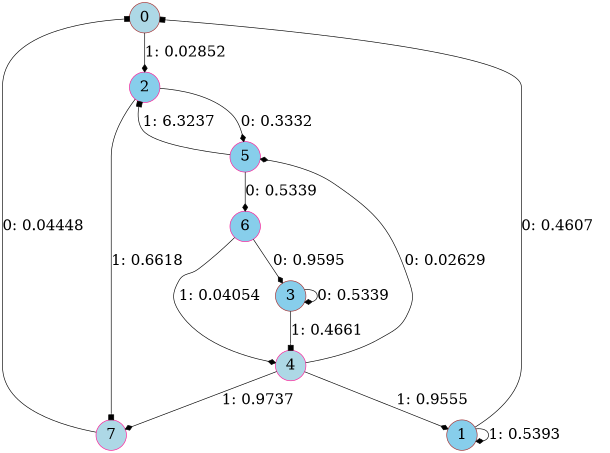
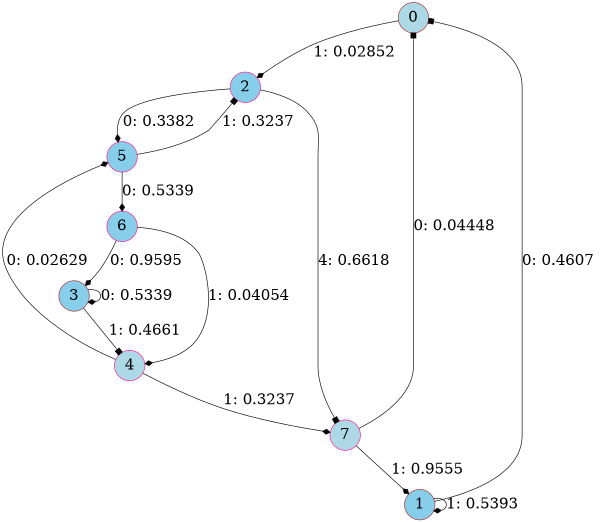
edge "5" -> "2": label "1: 6.3237   " -> "1: 0.3237   "
edge "2" -> "5": label "0: 0.3332   " -> "0: 0.3382   "
edge "2" -> "7": label "1: 0.6618   " -> "4: 0.6618   "
edge "4" -> "1": now "7" -> "1"
edge "4" -> "7": label "1: 0.9737   " -> "1: 0.3237   "
